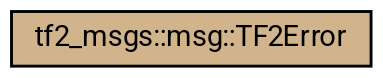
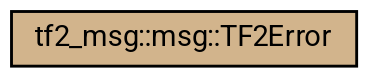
node "tf2_msgs::msg::TF2Error": label "tf2_msgs::msg::TF2Error" -> "tf2_msg::msg::TF2Error"
